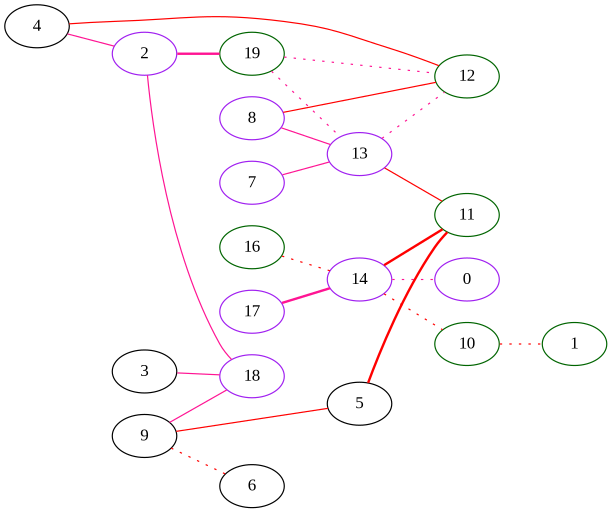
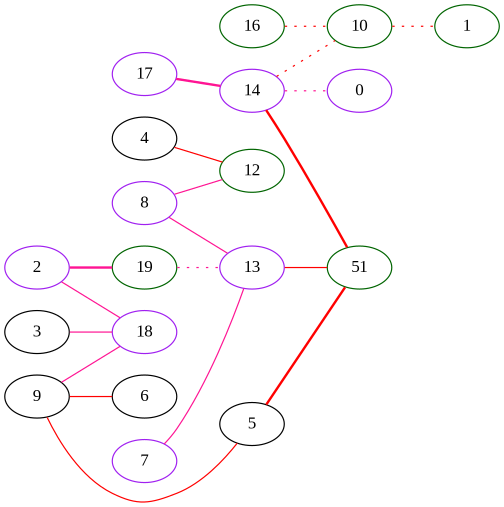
edge "4" -- "2": removed
edge "19" -- "12": removed
edge "12" -- "8": color red -> deeppink
edge "12" -- "13": removed
node "11": label "11" -> "51"
edge "16" -- "14": now "16" -- "10"
edge "9" -- "6": style dotted -> solid
